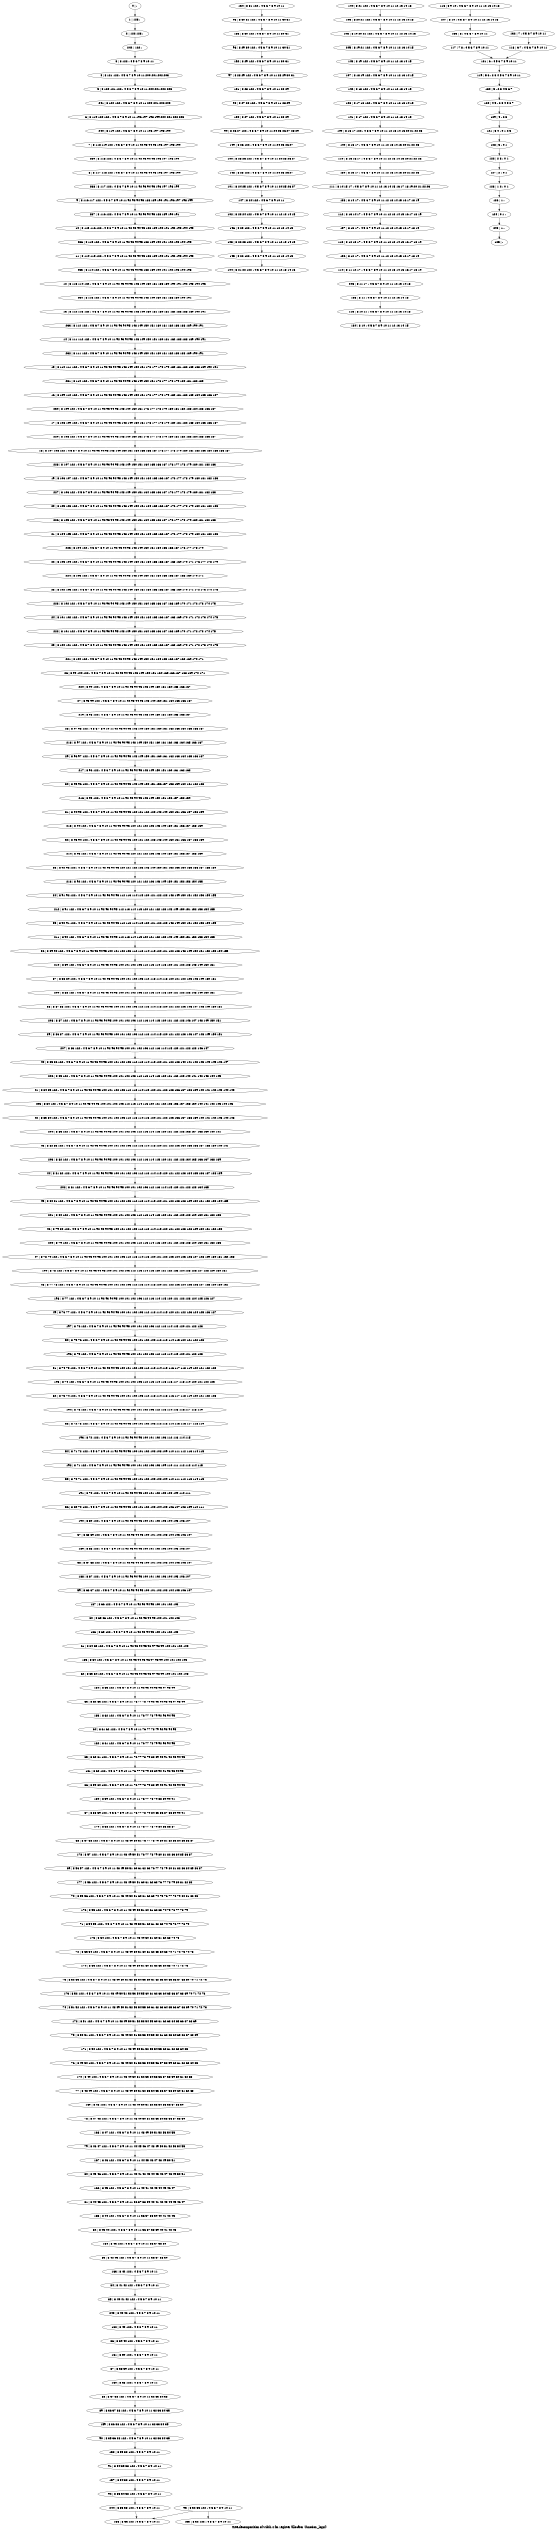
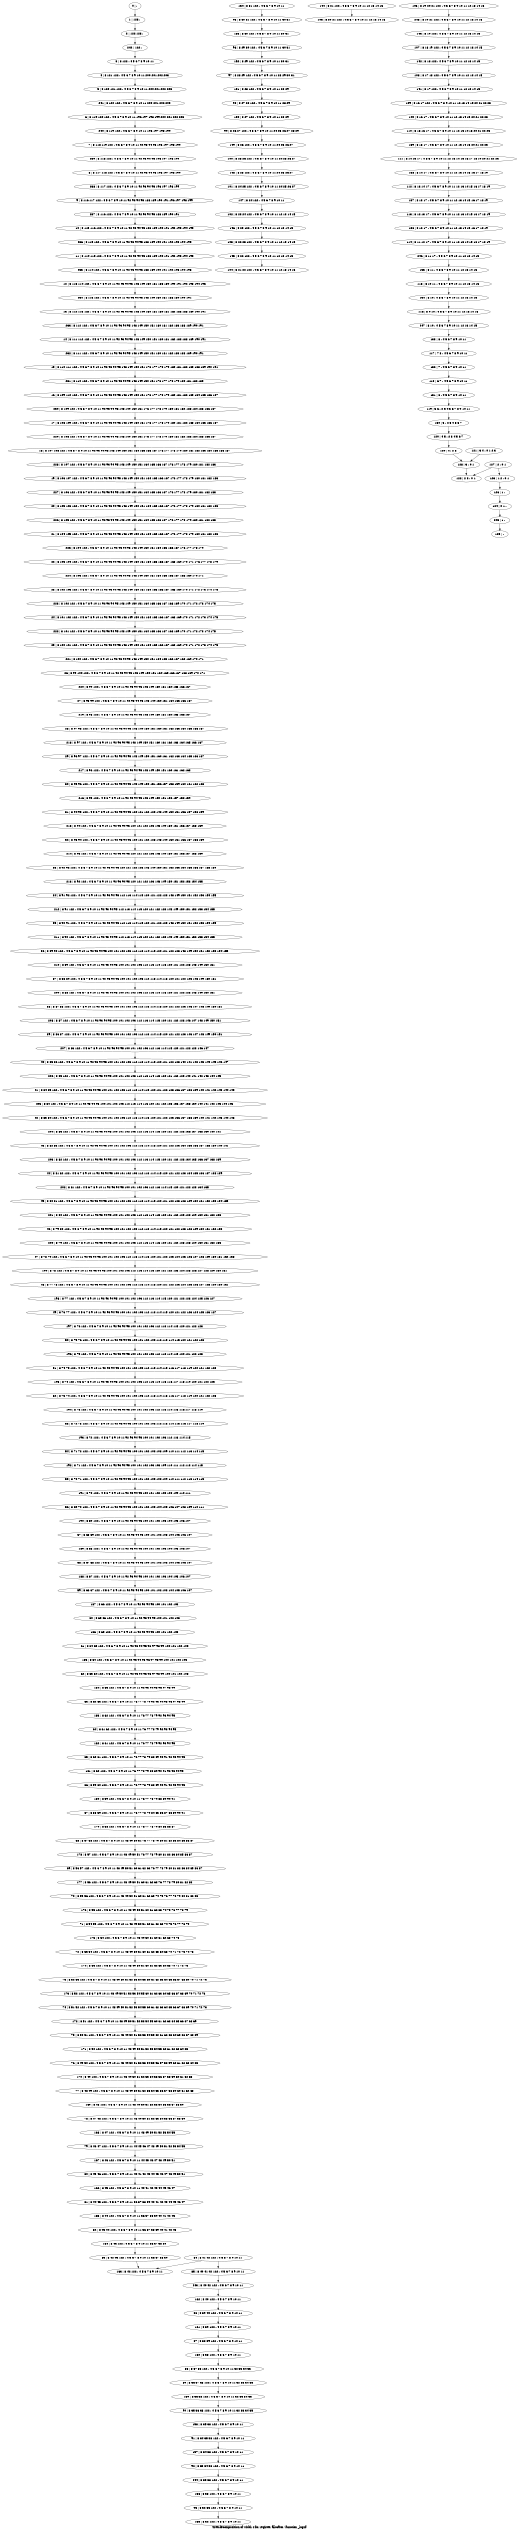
edge "105 | 8 20 21 122 : 4 5 6 7 8 9 10 11 12 13 14 15" -> "106 | 8 19 20 21 122 : 4 5 6 7 8 9 10 11 12 13 14 15": removed
edge "117 | 7 8 : 4 5 6 7 8 9 10 11" -> "131 | 6 : 4 5 6 7 8 9 10 11": now "117 | 7 8 : 4 5 6 7 8 9 10 11" -> "132 | 7 : 4 5 6 7 8 9 10 11"
edge "129 | 4 : 2 3" -> "121 | 3 4 : 0 1 2 3": now "129 | 4 : 2 3" -> "128 | 3 : 0 1"
edge "122 | 2 3 : 0 1" -> "127 | 2 : 0 1": reversed
edge "134 | 8 10 : 4 5 6 7 8 9 10 11 12 13 14 15" -> "116 | 8 9 10 : 4 5 6 7 8 9 10 11 12 13 14 15": added
edge "163 | 8 42 122 : 4 5 6 7 8 9 10 11" -> "84 | 8 41 42 122 : 4 5 6 7 8 9 10 11": reversed
edge "93 | 8 32 33 122 : 4 5 6 7 8 9 10 11" -> "156 | 8 33 122 : 4 5 6 7 8 9 10 11": reversed
